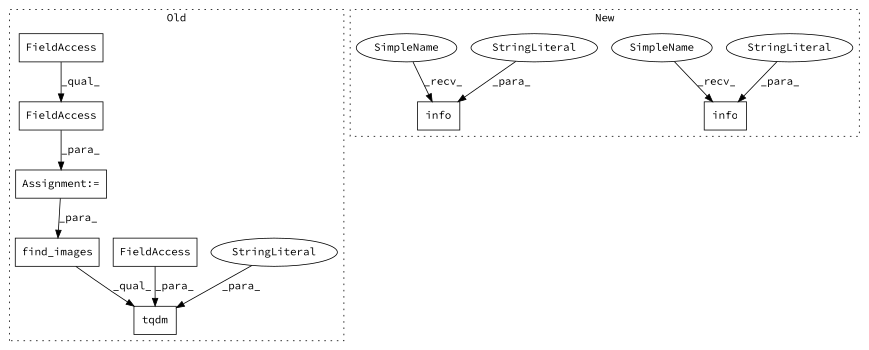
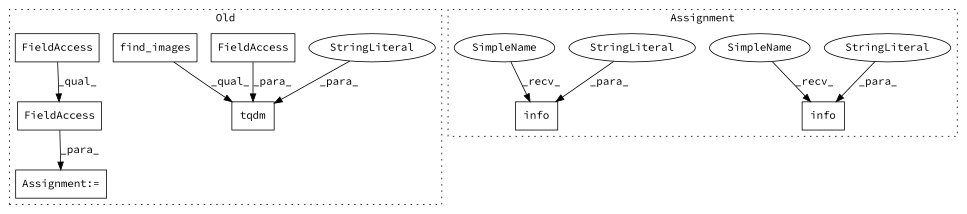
cluster "New": label "New" -> "Assignment"
edge "Assignment:=" -> "find_images": removed, label "_para_"
